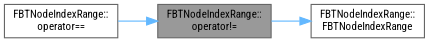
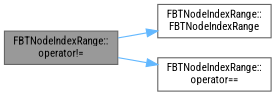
edge "FBTNodeIndexRange:: operator==" -> "FBTNodeIndexRange:: operator!=": reversed
